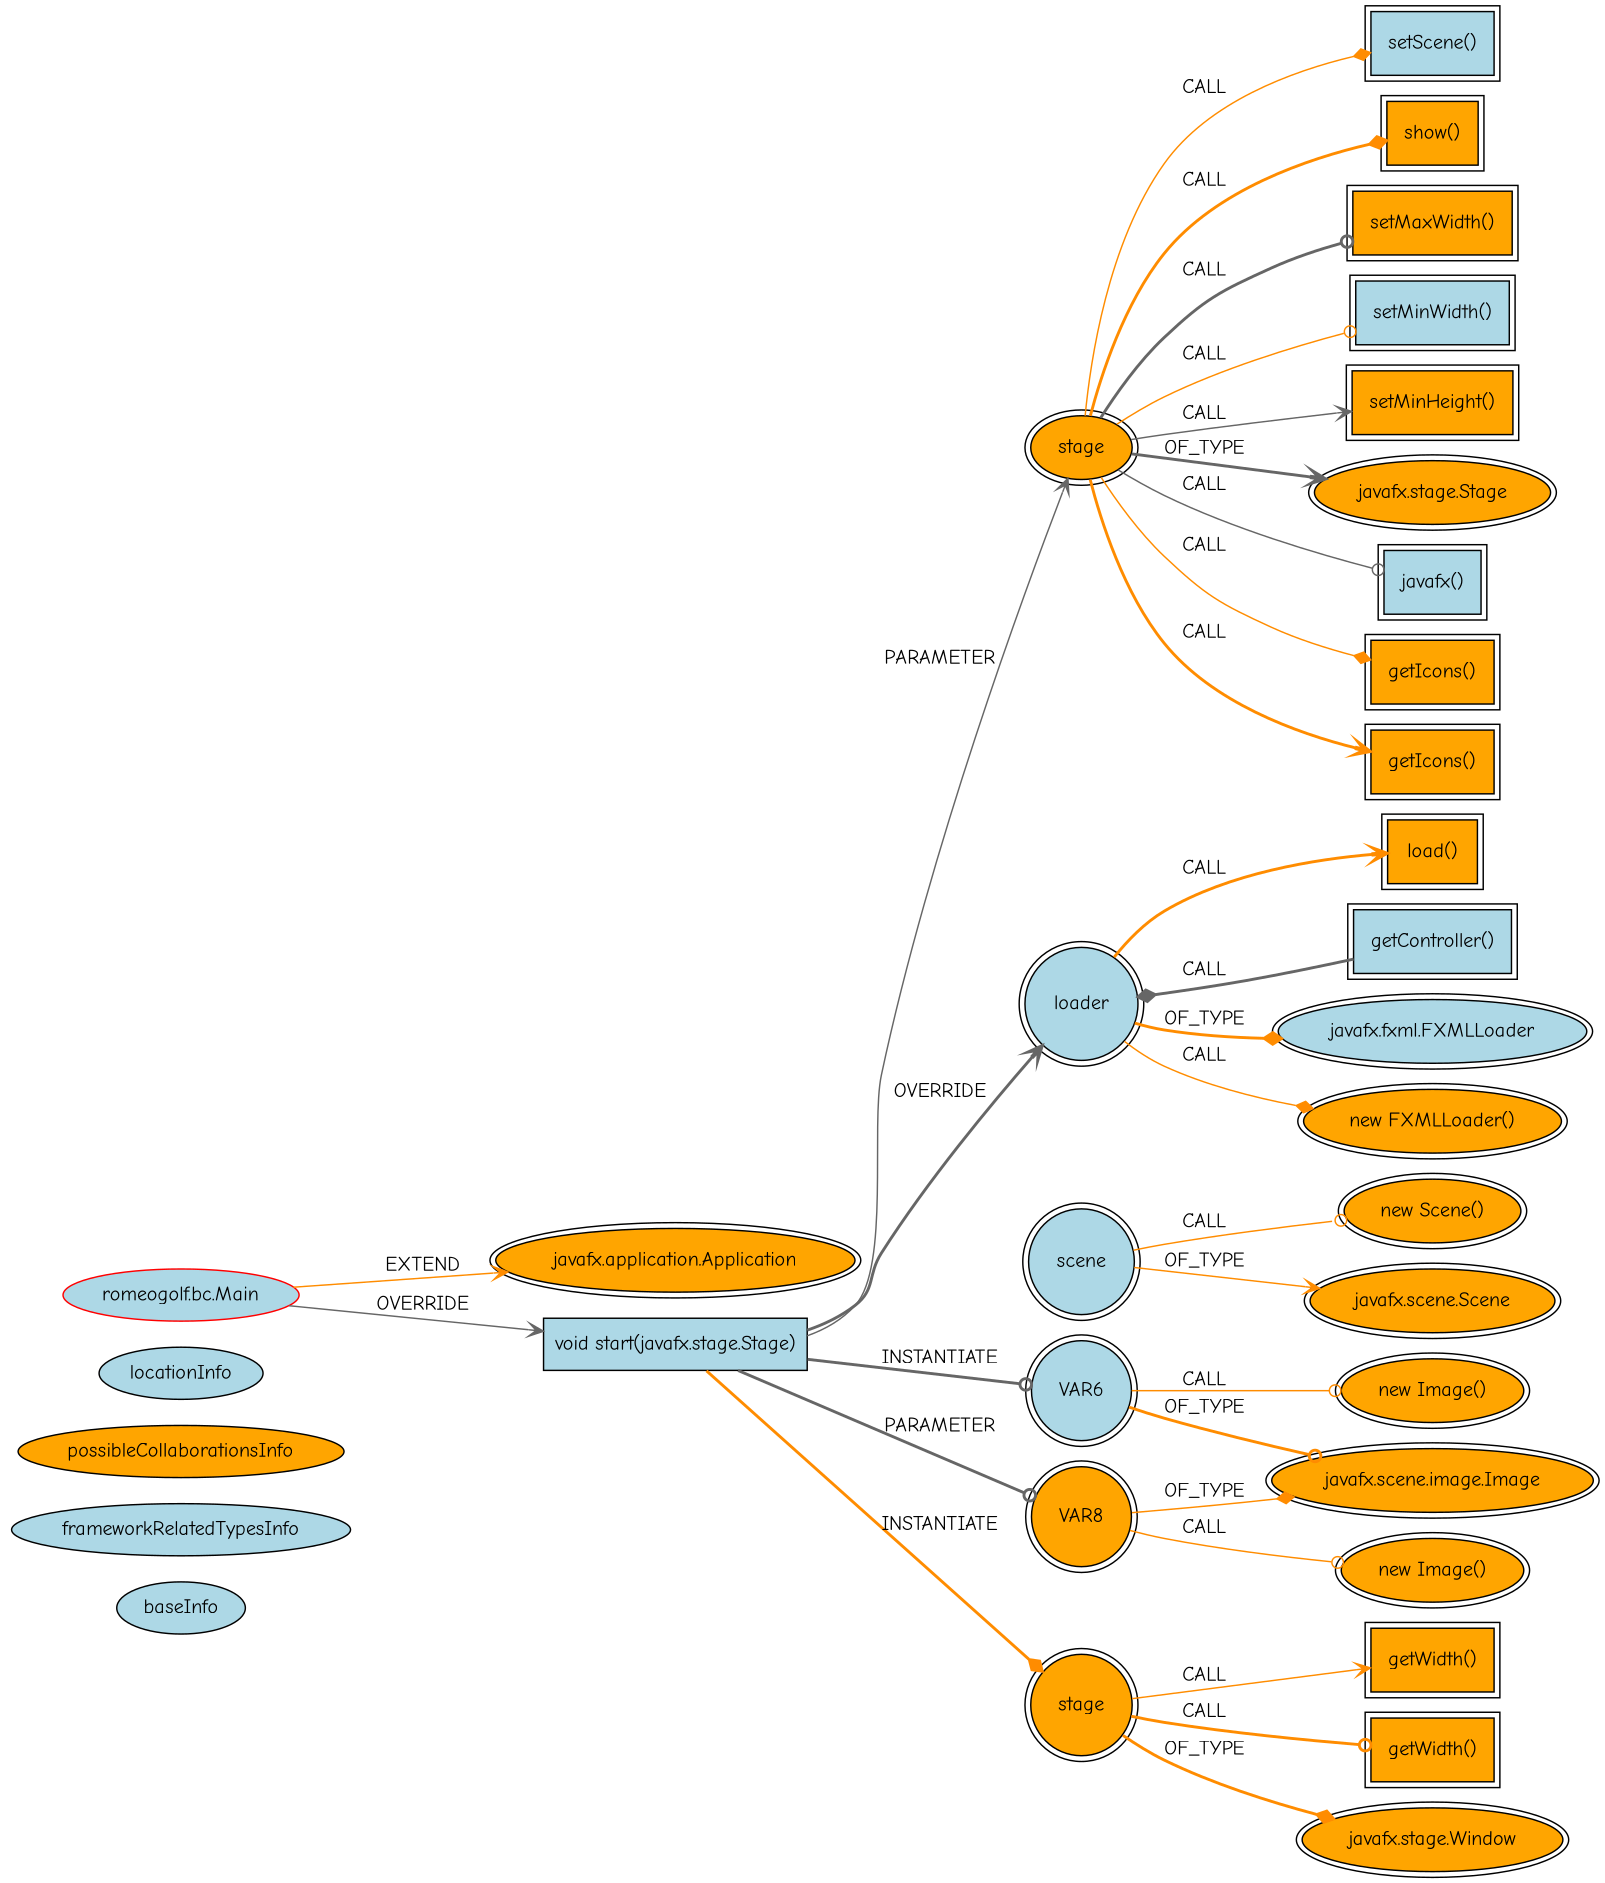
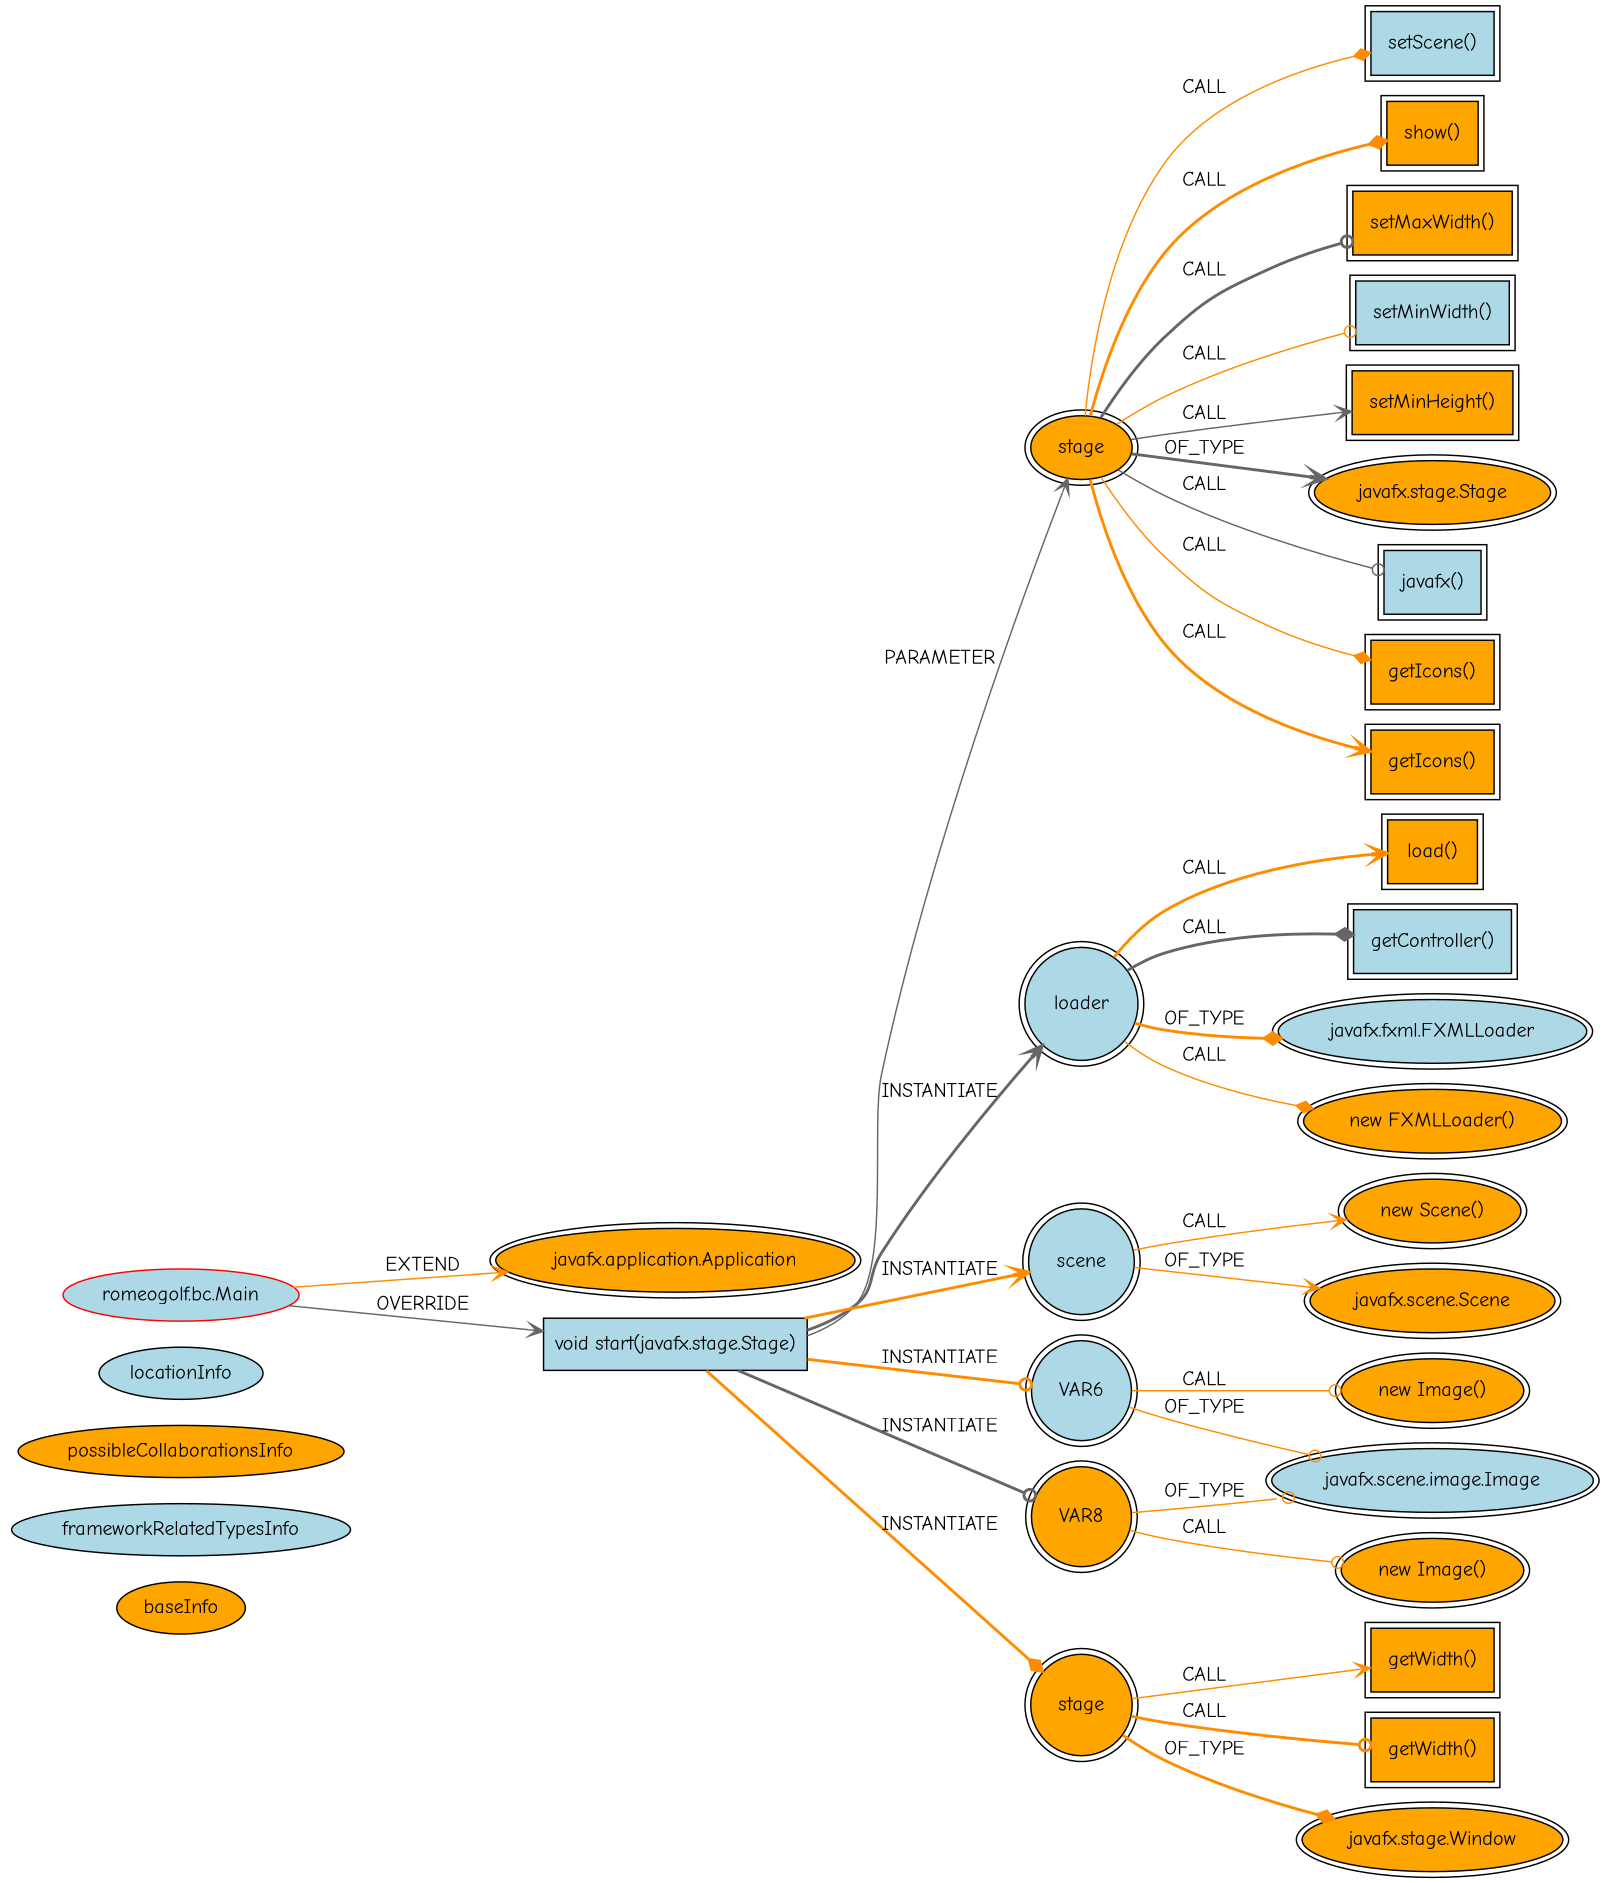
edge "getController()" -> "loader": reversed
edge "void start(javafx.stage.Stage)" -> "loader": label "OVERRIDE" -> "INSTANTIATE"
edge "scene" -> "new Scene()": arrowhead odot -> vee
edge "void start(javafx.stage.Stage)" -> "scene": added, label "INSTANTIATE"
edge "void start(javafx.stage.Stage)" -> "VAR6": color gray40 -> darkorange
edge "void start(javafx.stage.Stage)" -> "VAR8": label "PARAMETER" -> "INSTANTIATE"
edge "VAR6" -> "javafx.scene.image.Image": style bold -> solid
node "javafx.scene.image.Image": fillcolor orange -> lightblue
edge "VAR8" -> "javafx.scene.image.Image": arrowhead diamond -> odot
node "baseInfo": fillcolor lightblue -> orange
